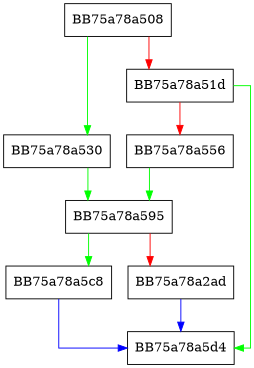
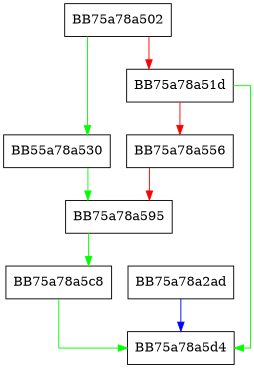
node "BB75a78a508": label "BB75a78a508" -> "BB75a78a502"
node "BB75a78a530": label "BB75a78a530" -> "BB55a78a530"
edge "BB75a78a556" -> "BB75a78a595": color green -> red
edge "BB75a78a595" -> "BB75a78a2ad": removed
edge "BB75a78a5c8" -> "BB75a78a5d4": color blue -> green
